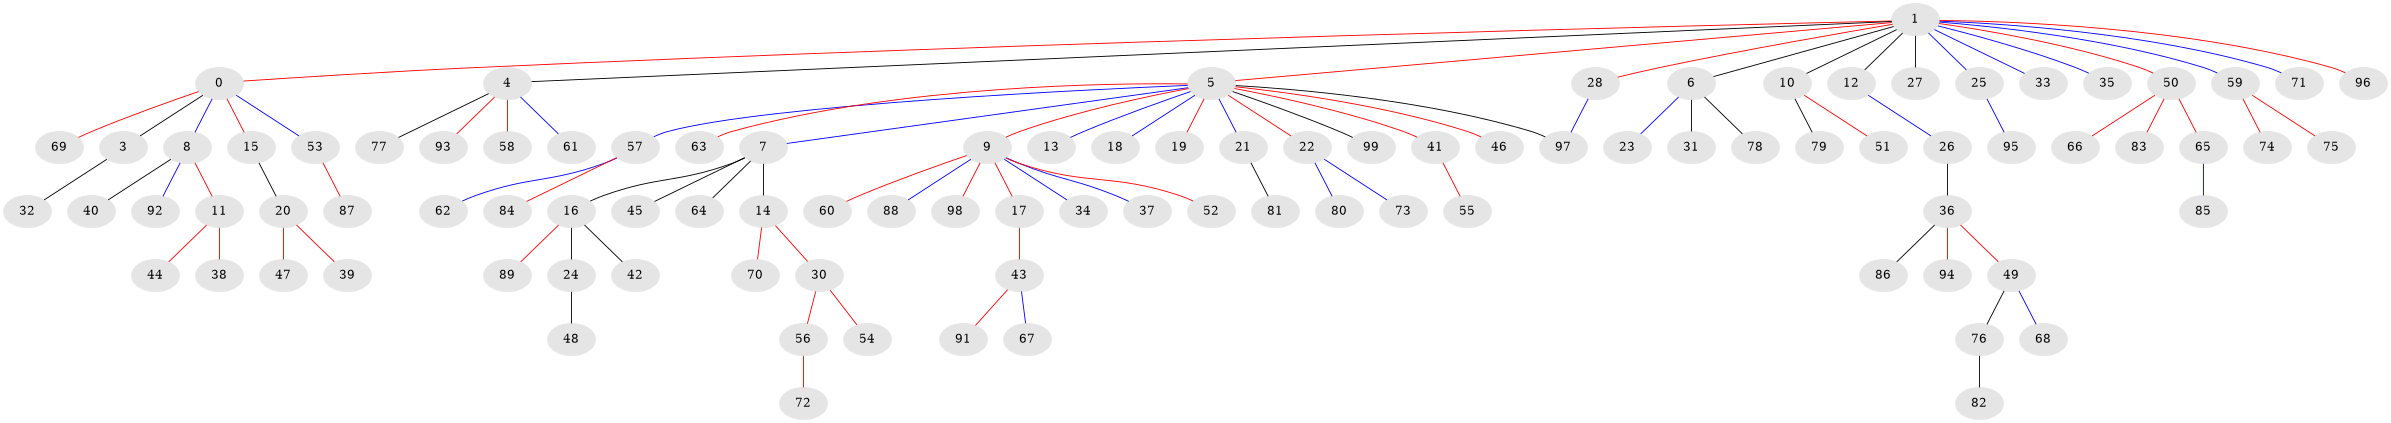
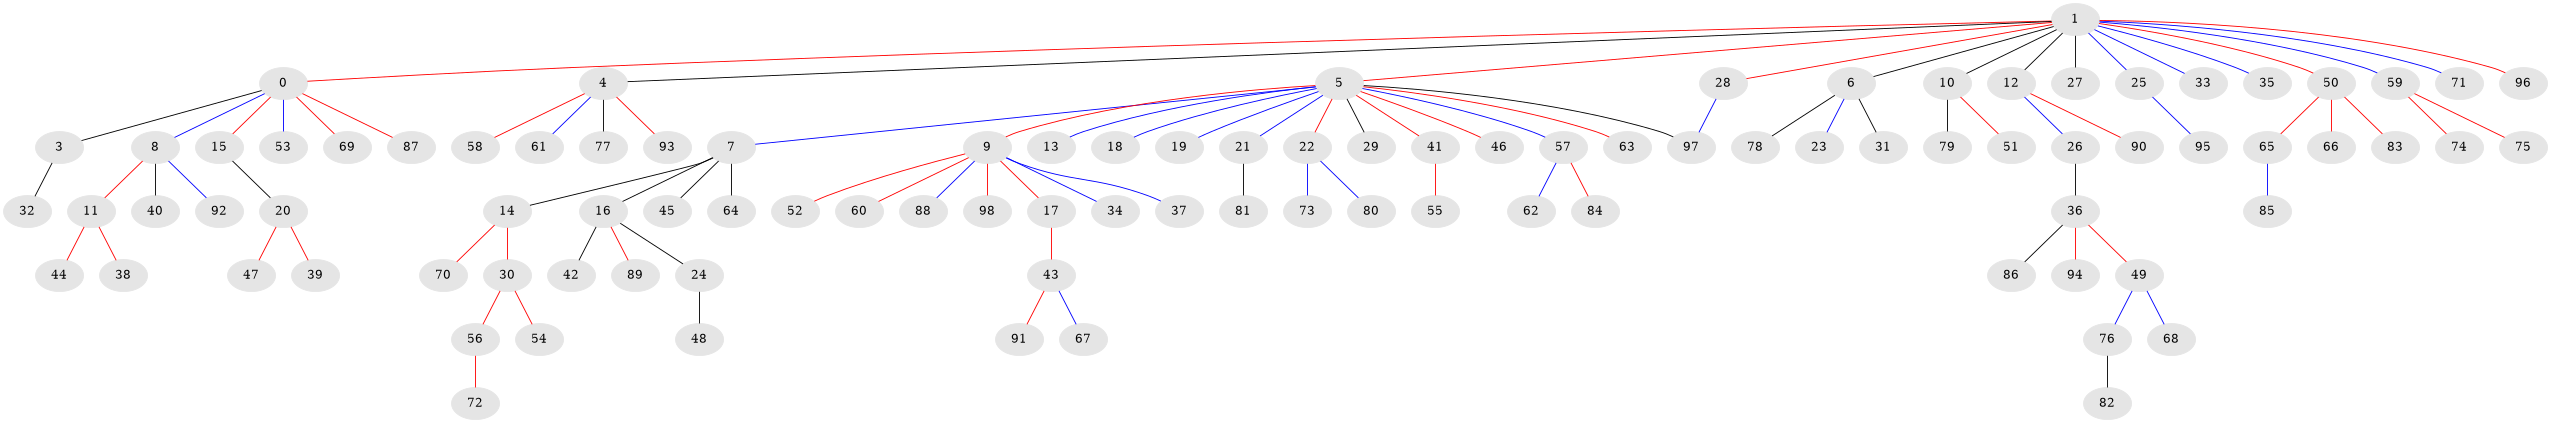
edge "5" -- "19": color red -> blue
node "99": label "99" -> "29"
node "90": added
edge "53" -- "87": now "0" -- "87"
edge "49" -- "76": color black -> blue
